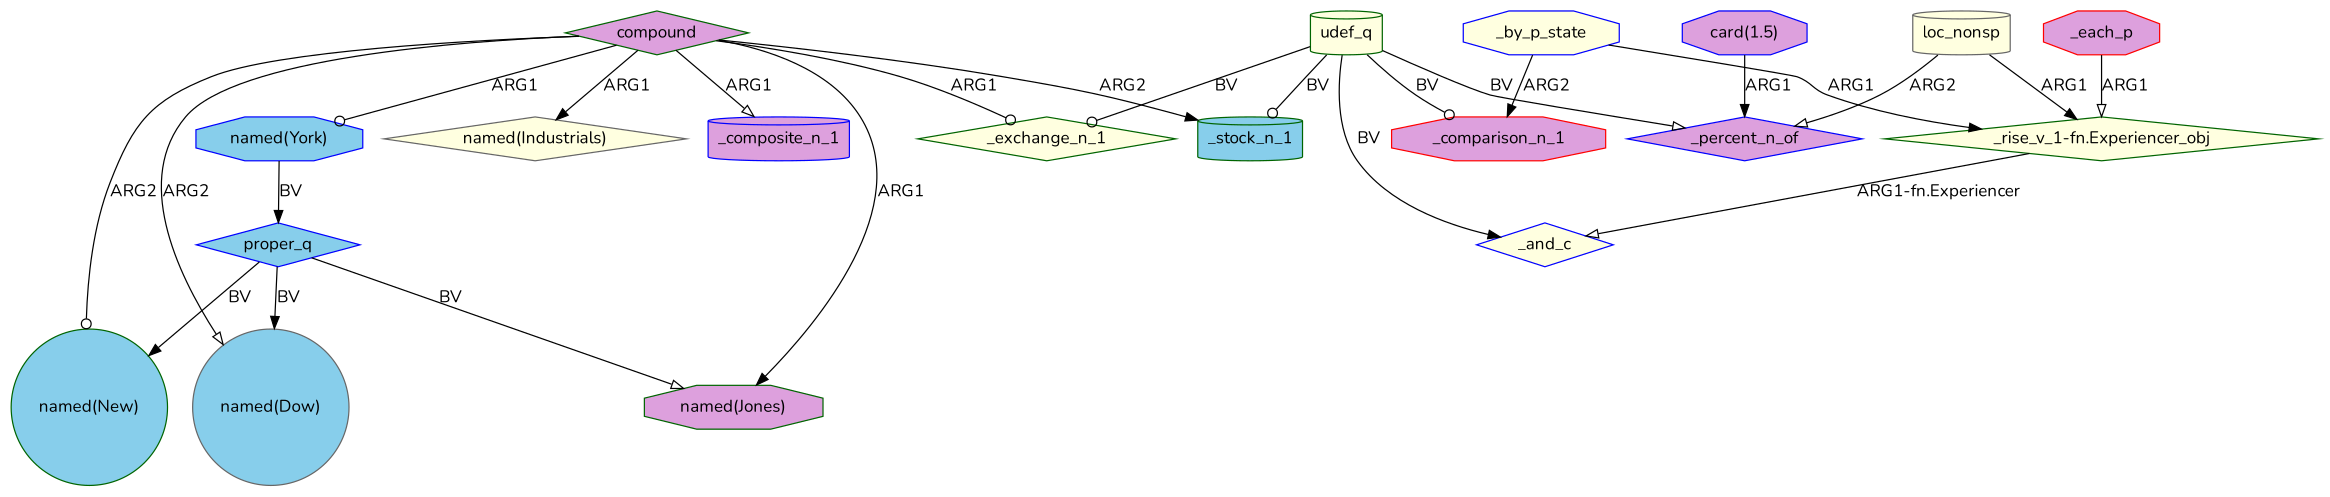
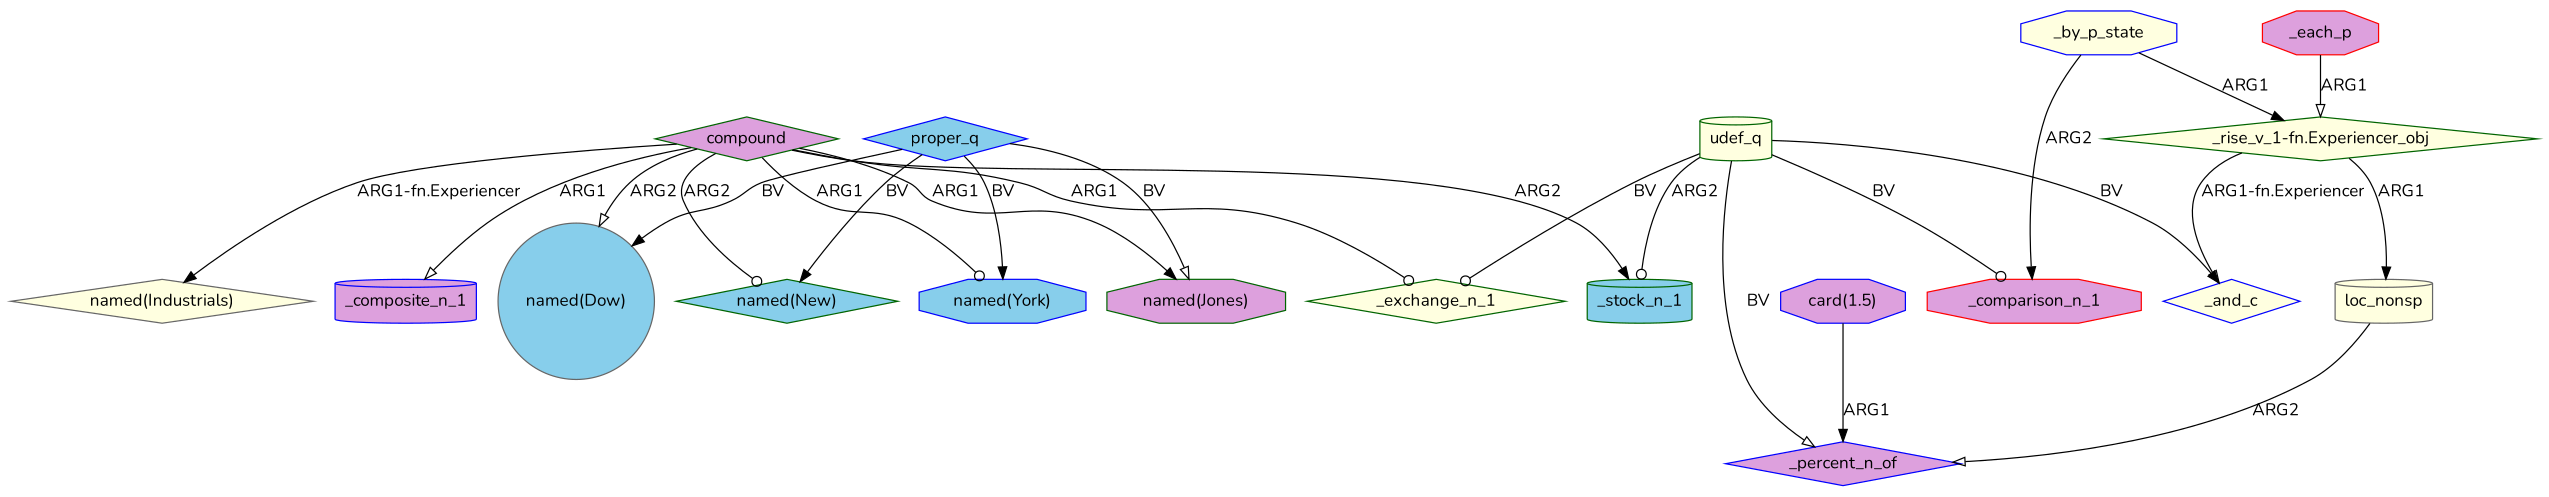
edge "loc_nonsp" -> "_rise_v_1-fn.Experiencer_obj": reversed
edge "compound" -> "named(Industrials)": label "ARG1" -> "ARG1-fn.Experiencer"
edge "udef_q" -> "_stock_n_1": label "BV" -> "ARG2"
edge "named(York)" -> "proper_q": reversed
node "named(New)": shape circle -> diamond
